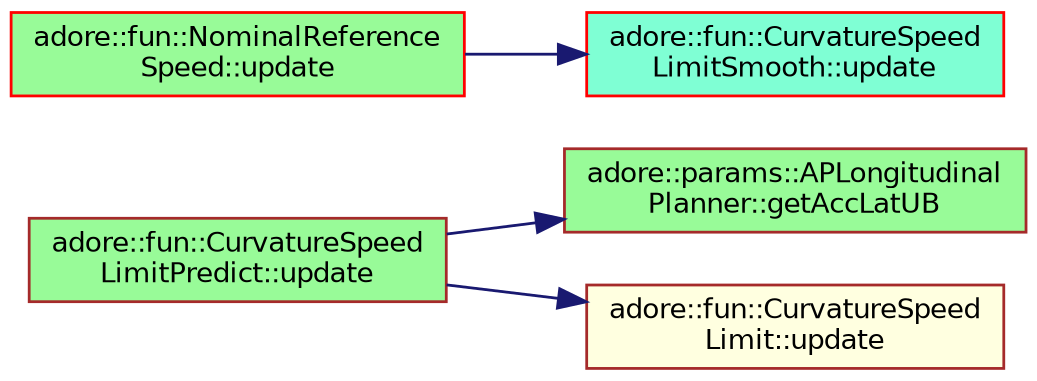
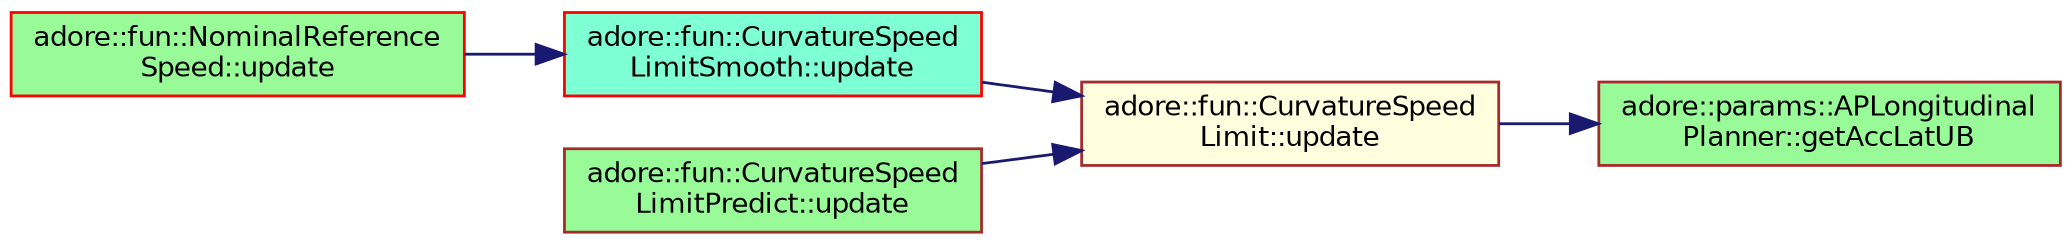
edge "adore::fun::CurvatureSpeed LimitSmooth::update" -> "adore::fun::CurvatureSpeed Limit::update": added
edge "adore::fun::CurvatureSpeed LimitPredict::update" -> "adore::params::APLongitudinal Planner::getAccLatUB": now "adore::fun::CurvatureSpeed Limit::update" -> "adore::params::APLongitudinal Planner::getAccLatUB"
